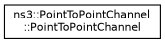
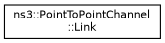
node "ns3::PointToPointChannel ::PointToPointChannel": label "ns3::PointToPointChannel ::PointToPointChannel" -> "ns3::PointToPointChannel ::Link"
